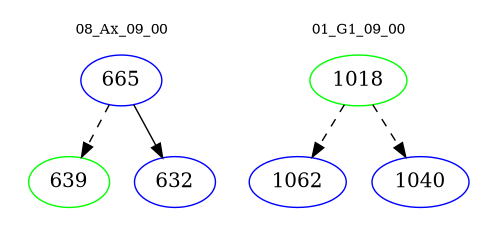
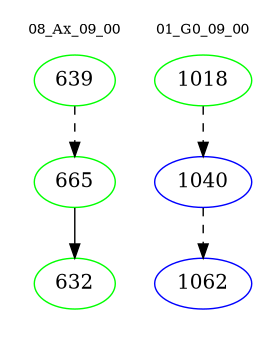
cluster "01_G1_09_00": label "01_G1_09_00" -> "01_G0_09_00"
node "665": color blue -> green
edge "665" -> "639": reversed
edge "1018" -> "1062": now "1040" -> "1062"
node "632": color blue -> green
